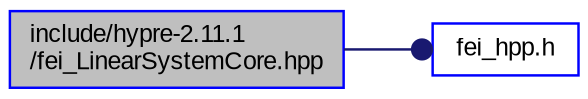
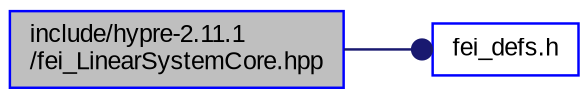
node "fei_hpp.h": label "fei_hpp.h" -> "fei_defs.h"
